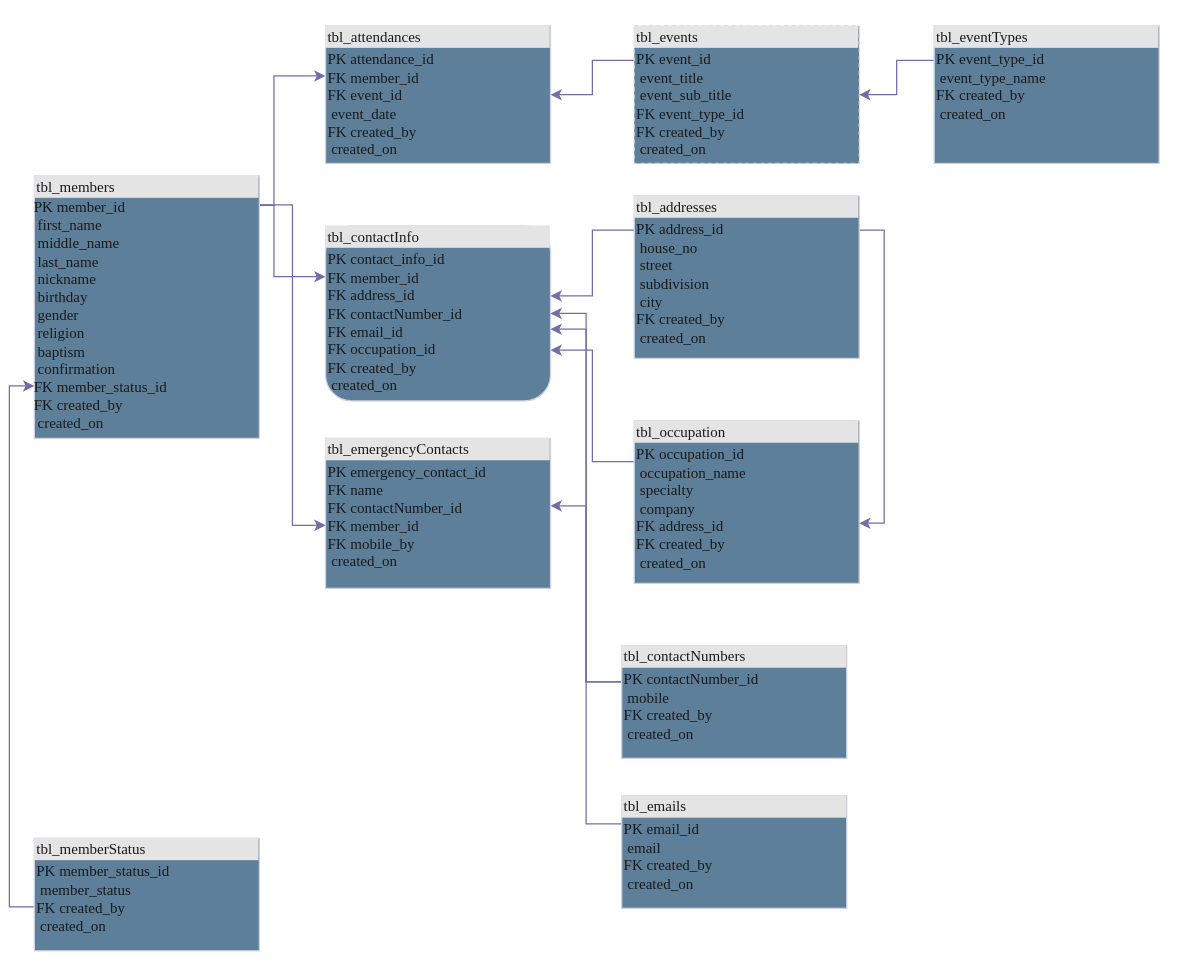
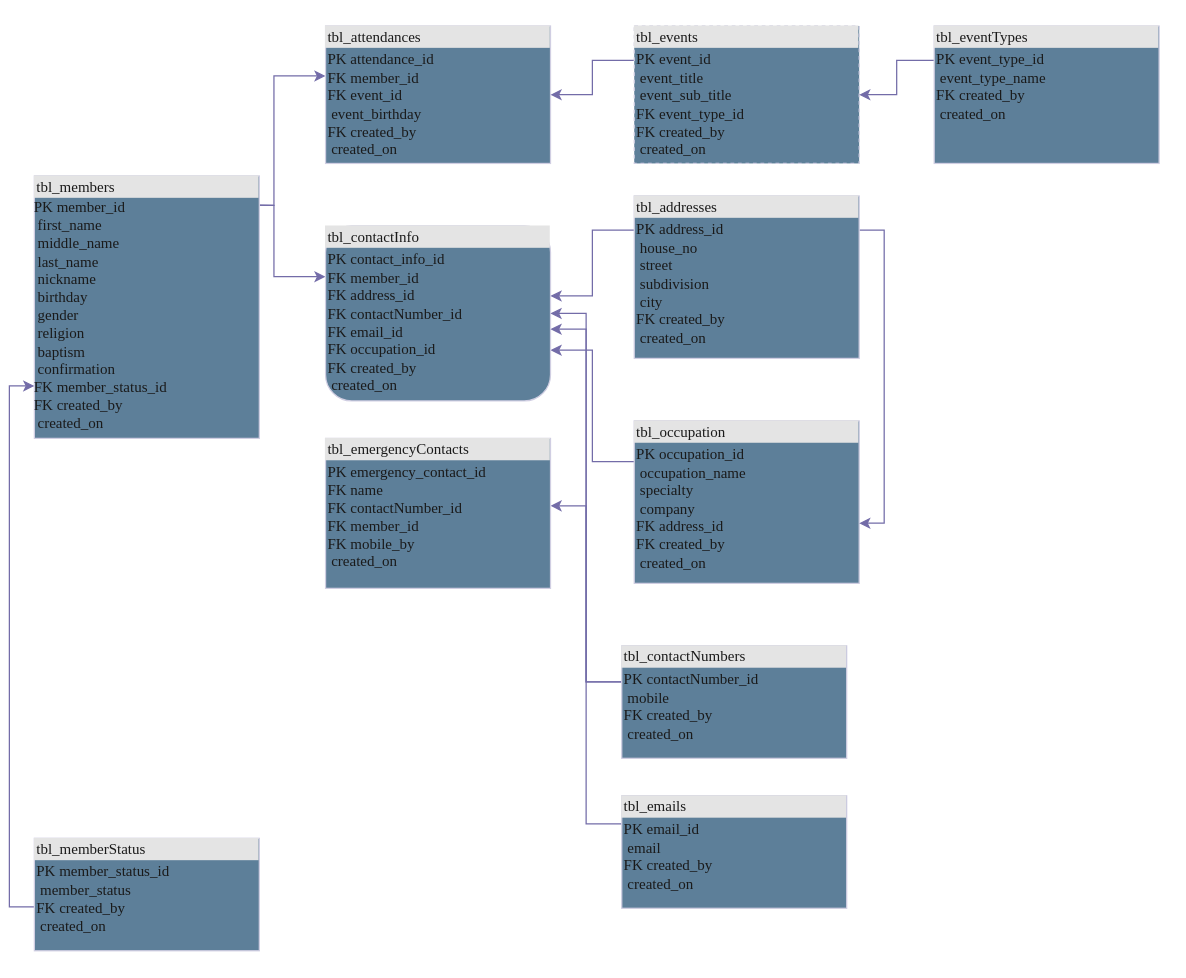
node "tbl_attendances PK attendance_id FK member_id FK event_id event_date FK created_by created_on": label "tbl_attendances PK attendance_id FK member_id FK event_id event_date FK created_by created_on" -> "tbl_attendances PK attendance_id FK member_id FK event_id event_birthday FK created_by created_on"
edge "tbl_members PK member_id first_name middle_name last_name nickname birthday gender religion baptism confirmation FK member_status_id FK created_by created_on" -> "tbl_emergencyContacts PK emergency_contact_id FK name FK contactNumber_id FK member_id FK mobile_by created_on": removed
